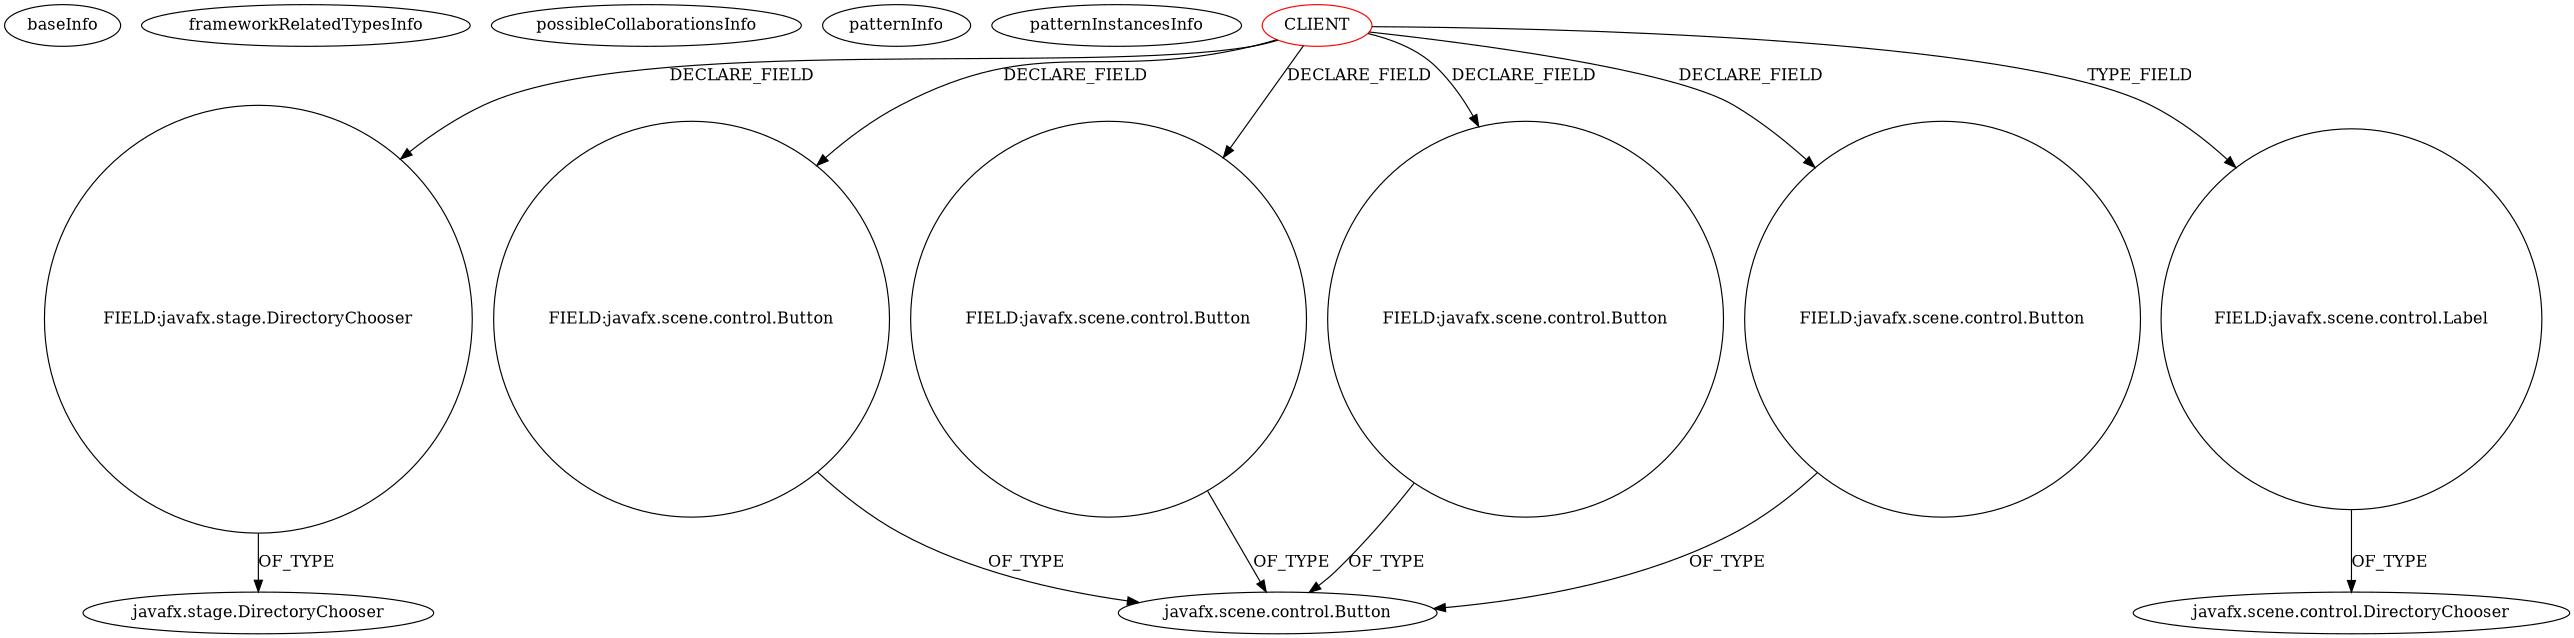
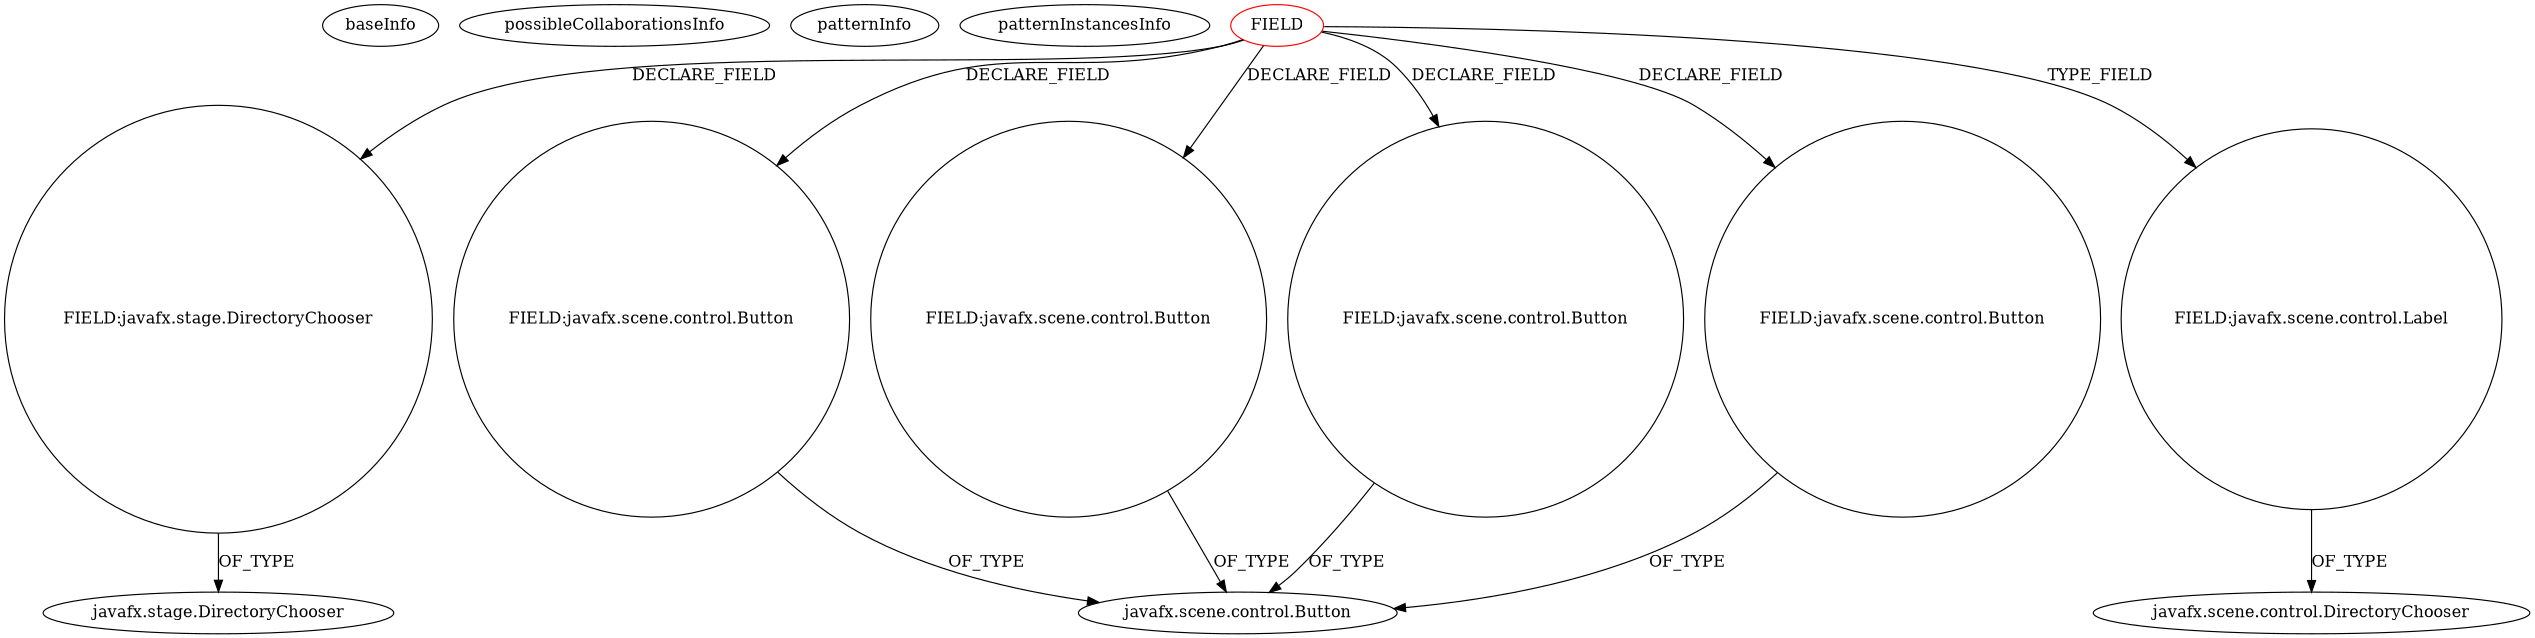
node "frameworkRelatedTypesInfo": removed
node "CLIENT": label "CLIENT" -> "FIELD"
